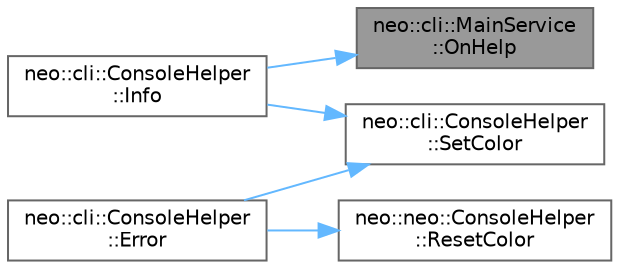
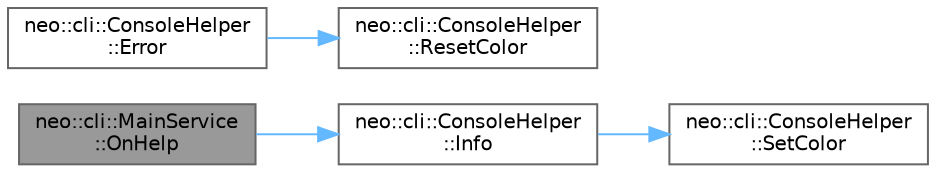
edge "neo::cli::ConsoleHelper ::Info" -> "neo::cli::MainService ::OnHelp": reversed
edge "neo::cli::ConsoleHelper ::Error" -> "neo::cli::ConsoleHelper ::SetColor": removed
node "neo::neo::ConsoleHelper ::ResetColor": label "neo::neo::ConsoleHelper ::ResetColor" -> "neo::cli::ConsoleHelper ::ResetColor"
